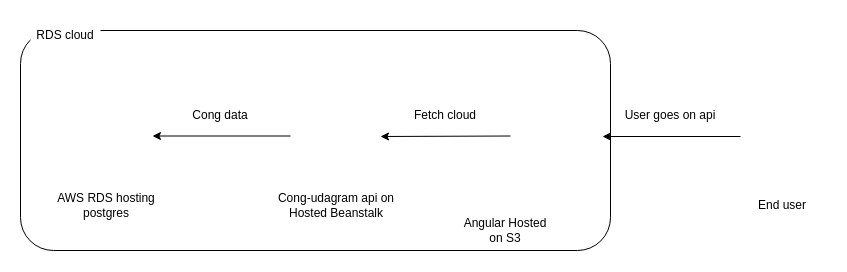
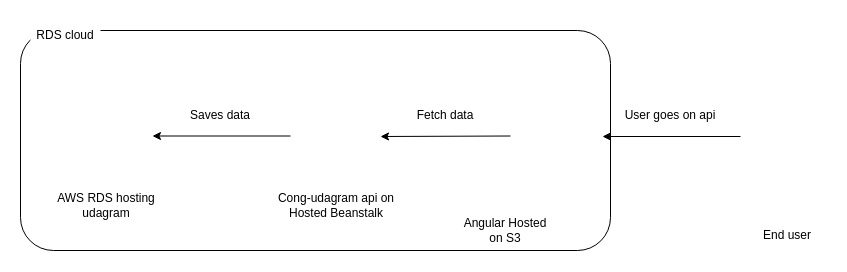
node "Cong data": label "Cong data" -> "Saves data"
node "Fetch cloud": label "Fetch cloud" -> "Fetch data"
node "AWS RDS hosting postgres": label "AWS RDS hosting postgres" -> "AWS RDS hosting udagram"
node "End user": moved (783, 206) -> (788, 236)
